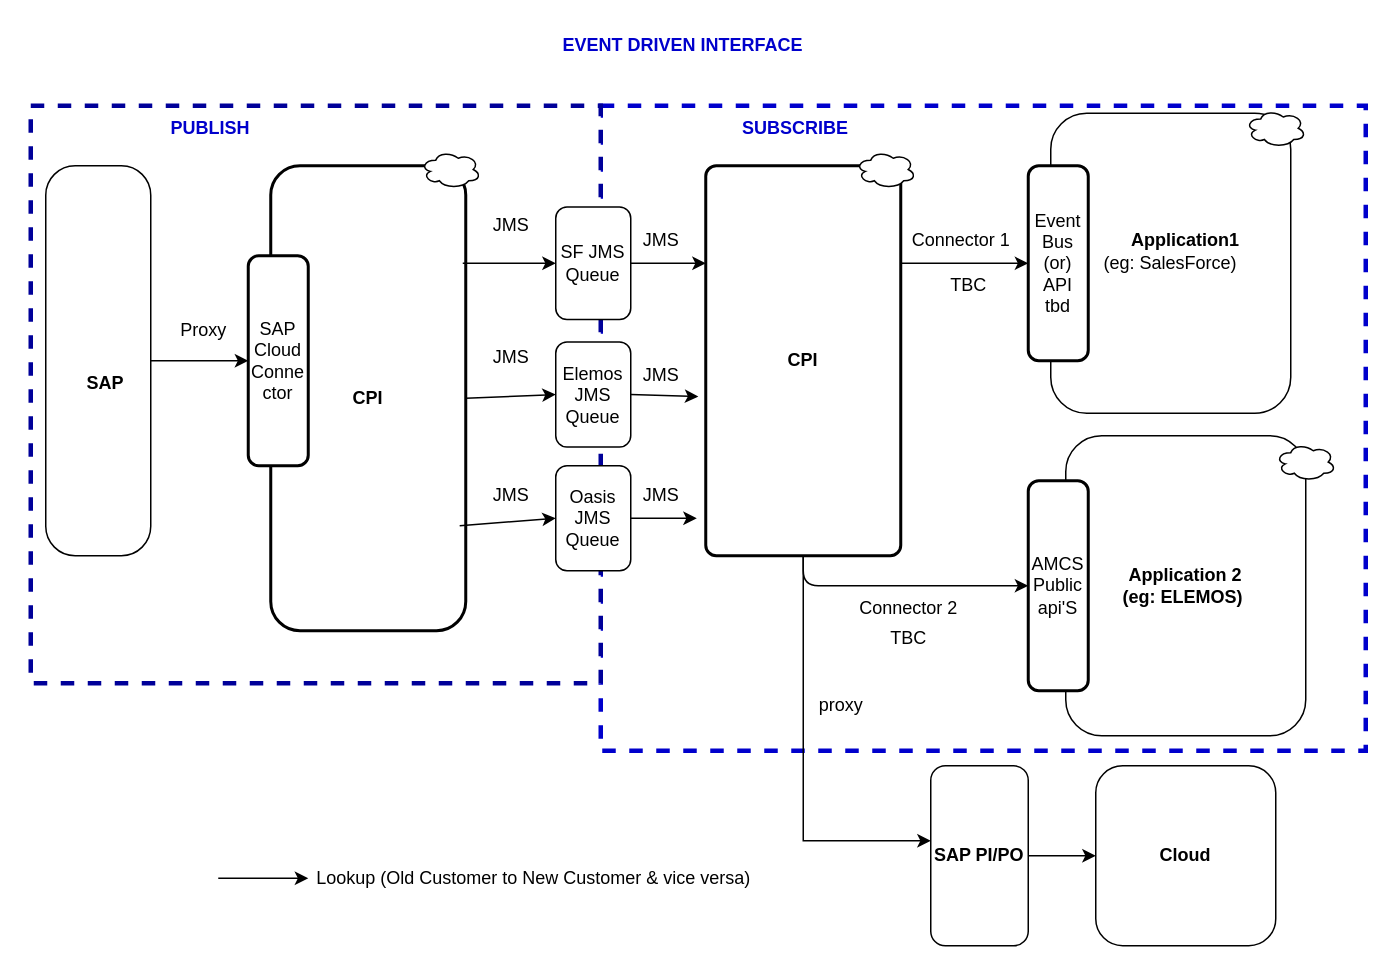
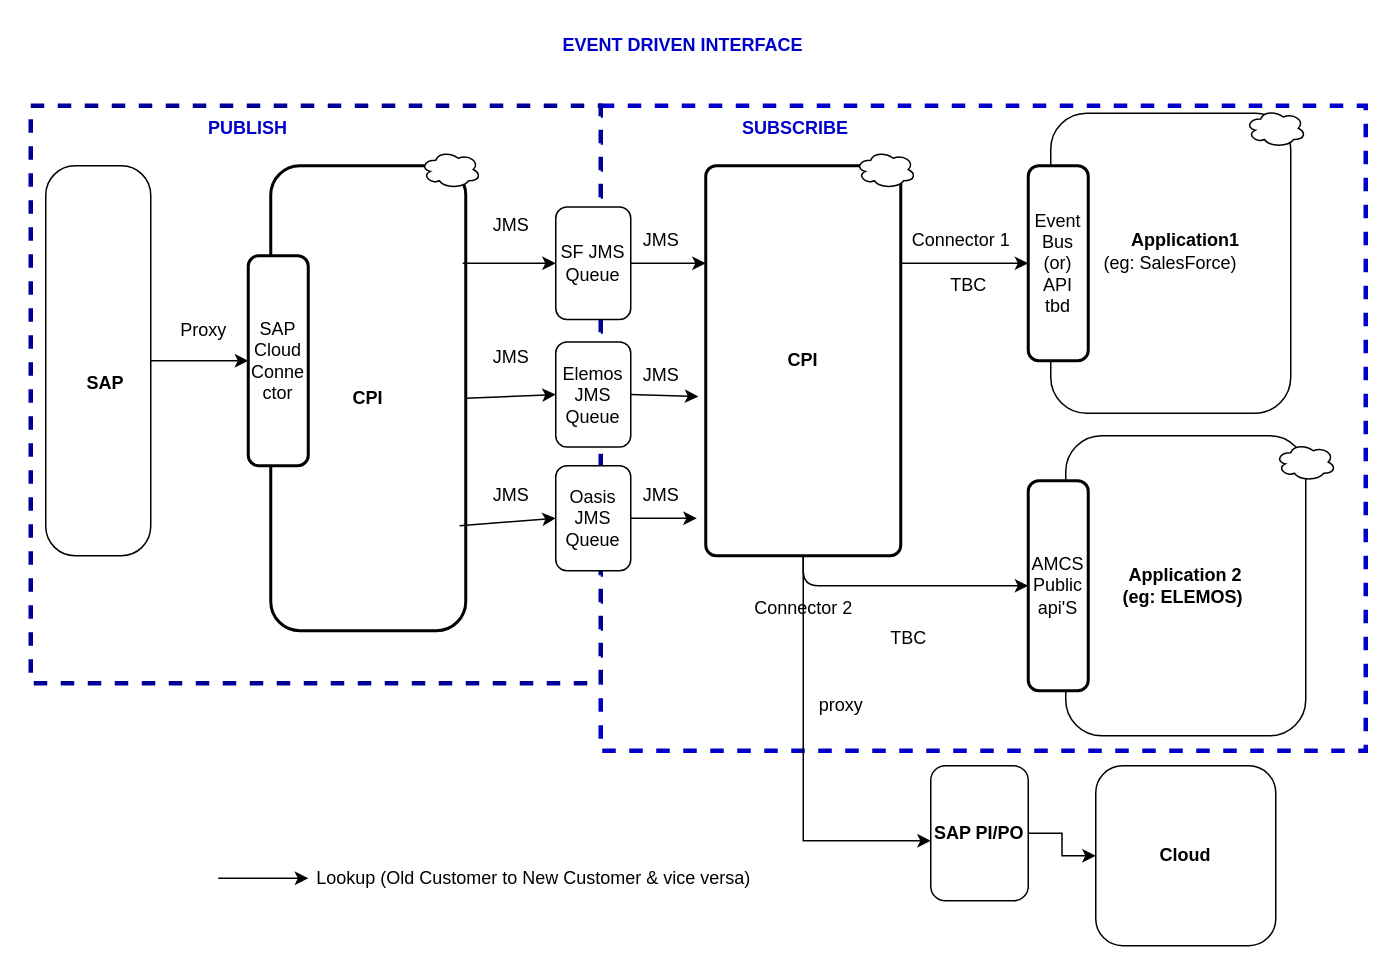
node "PUBLISH": moved (211, 128) -> (248, 128)
node "Connector 2": moved (908, 608) -> (803, 608)
node "SAP PI/PO": size 98x180 -> 98x135
